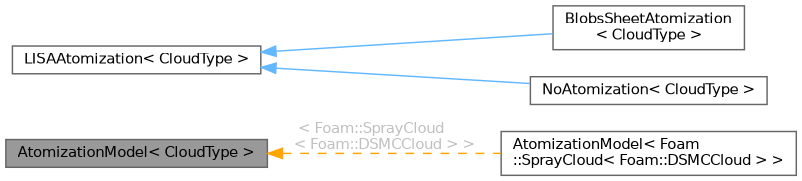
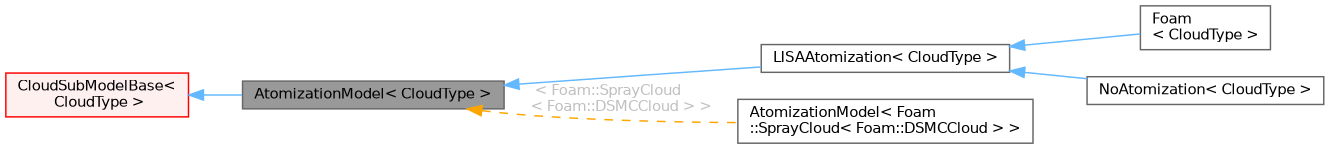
node "BlobsSheetAtomization < CloudType >": label "BlobsSheetAtomization < CloudType >" -> "Foam < CloudType >"
edge "LISAAtomization< CloudType >" -> "AtomizationModel< CloudType >": added
node "CloudSubModelBase< CloudType >": added
